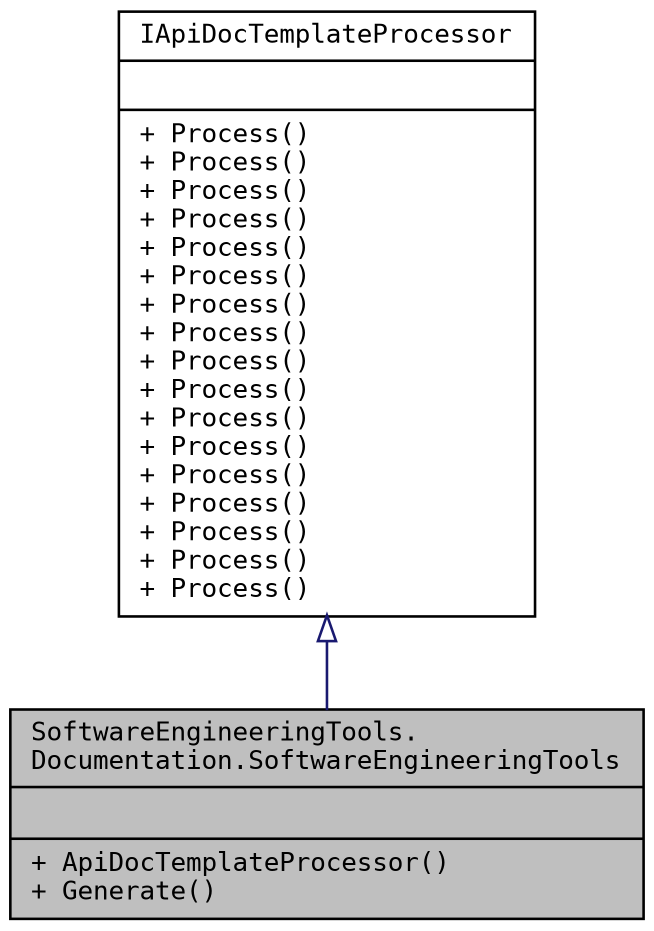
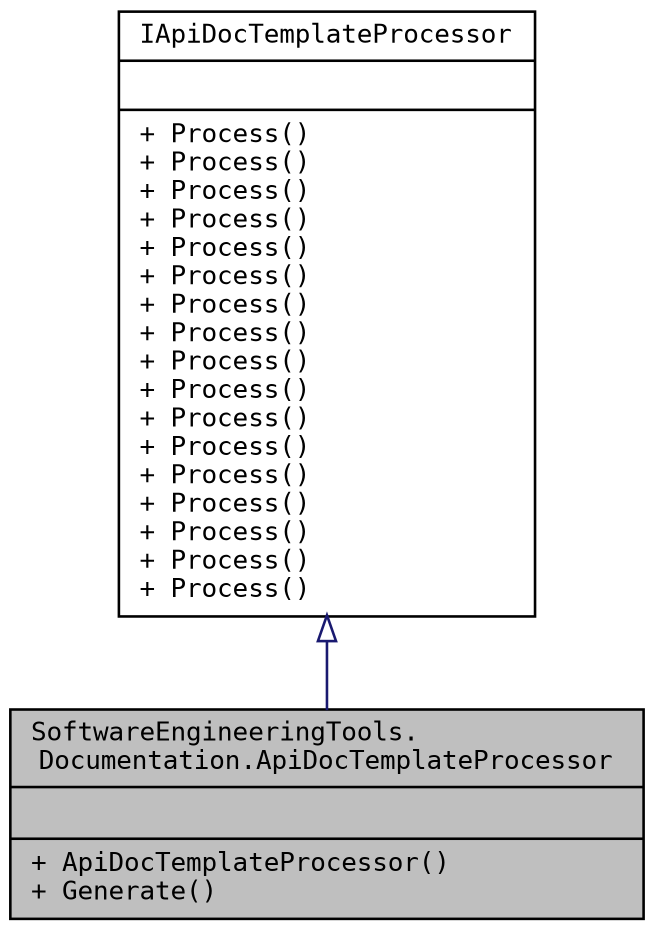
node "SoftwareEngineeringTools.": text "Documentation.SoftwareEngineeringTools" -> "Documentation.ApiDocTemplateProcessor"
